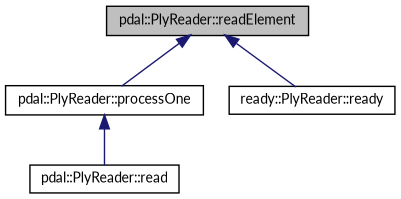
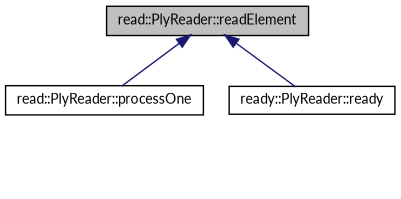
node "pdal::PlyReader::readElement": label "pdal::PlyReader::readElement" -> "read::PlyReader::readElement"
node "pdal::PlyReader::processOne": label "pdal::PlyReader::processOne" -> "read::PlyReader::processOne"
node "pdal::PlyReader::read": removed
